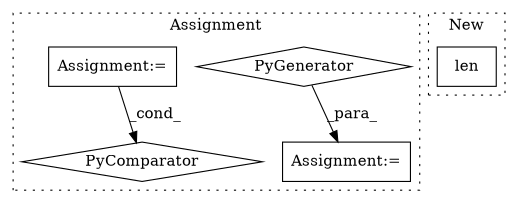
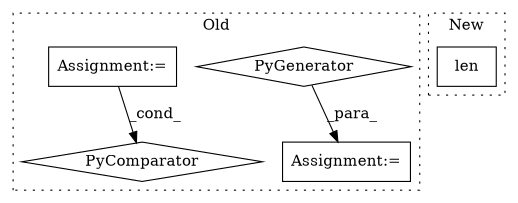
cluster "Assignment": label "Assignment" -> "Old"
